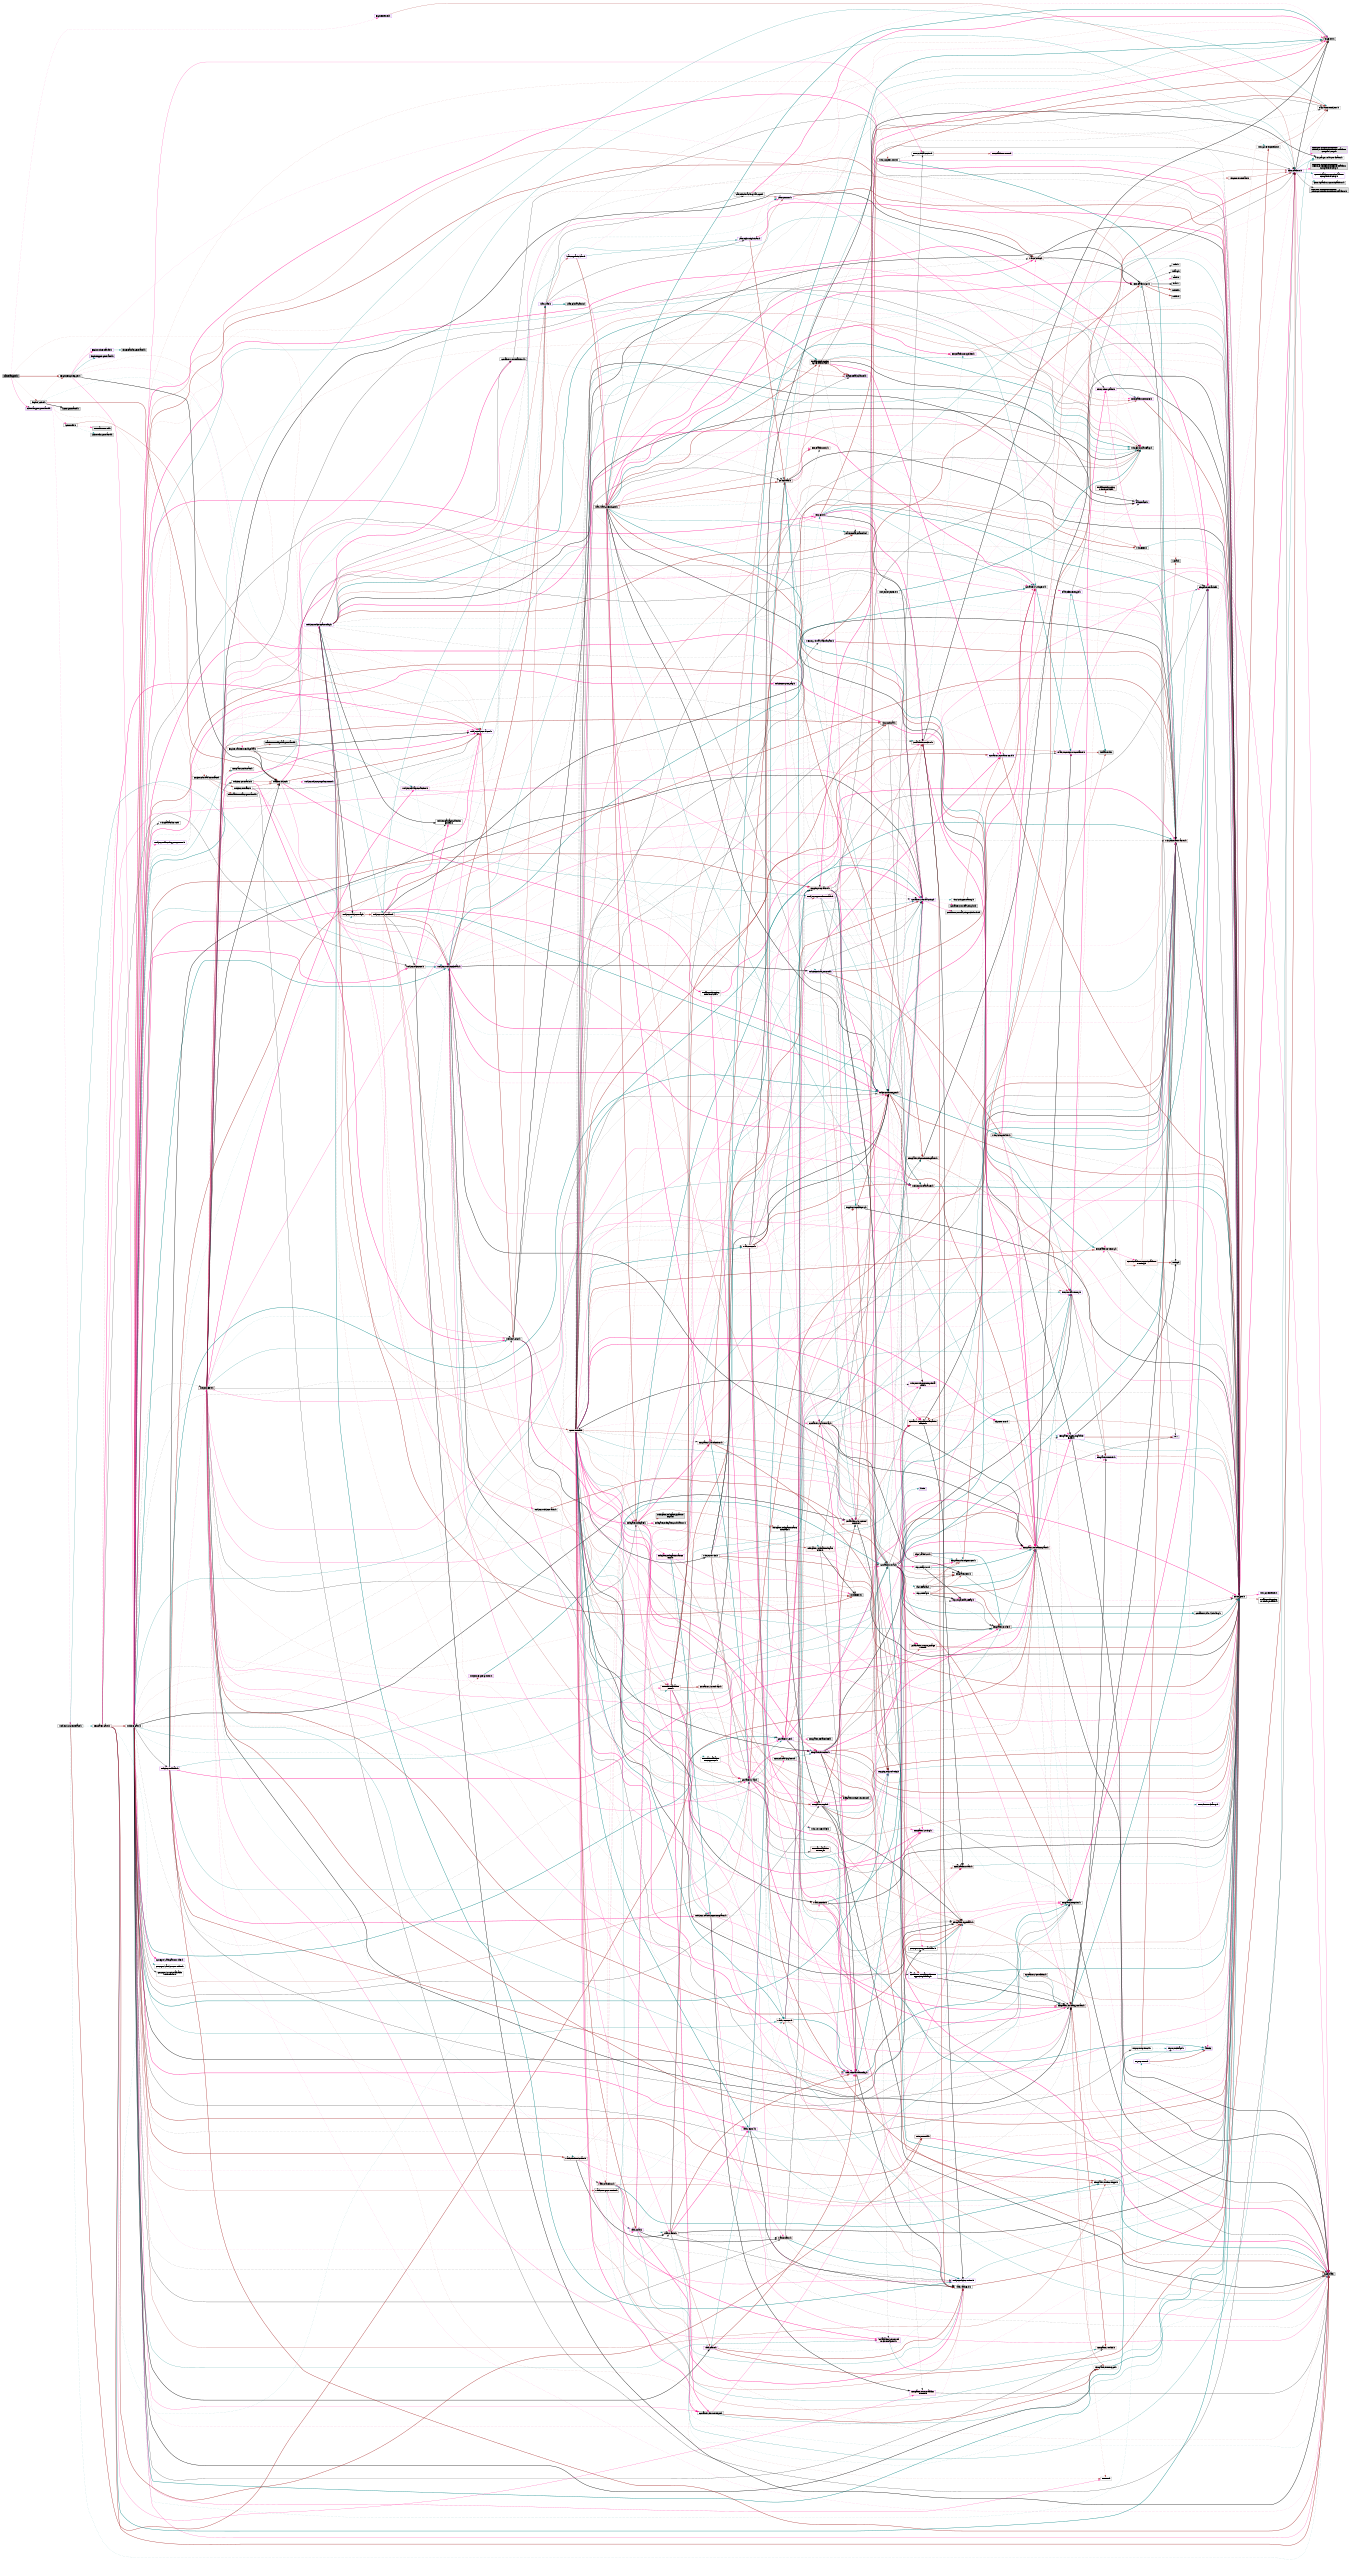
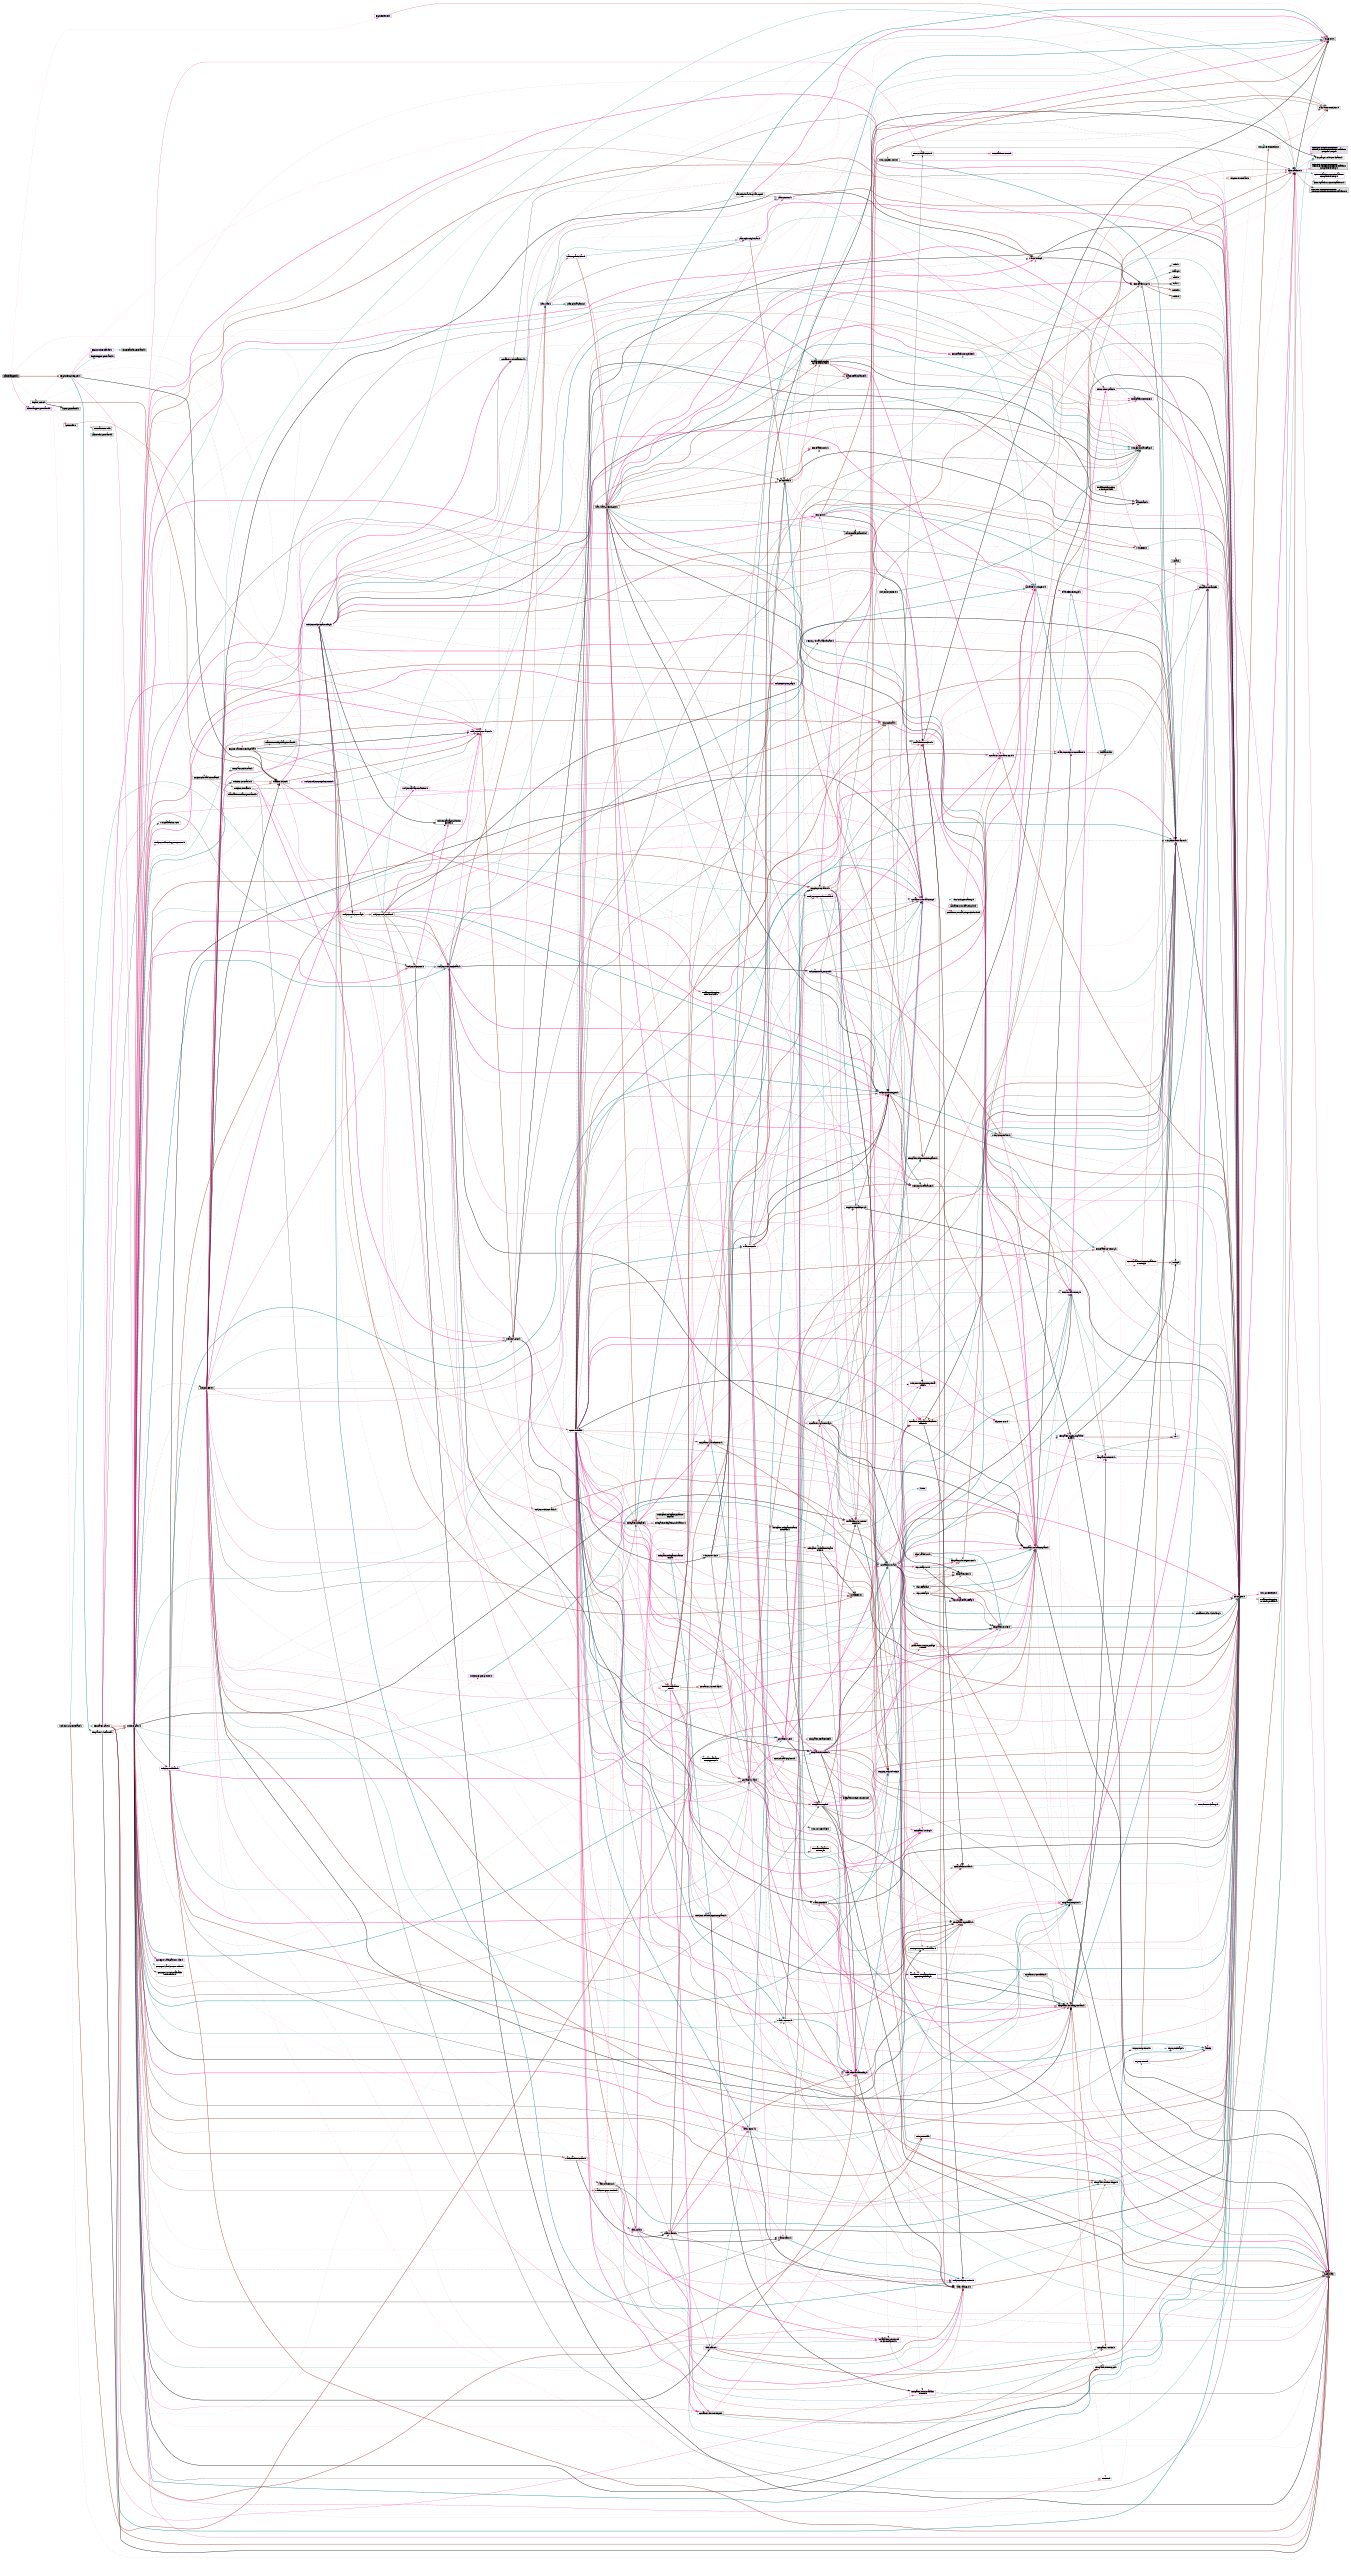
edge "HAL/UnrealMemory.h" -> "CoreTypes.h": color deeppink -> teal
node "Templates/SubclassOf.h": added
